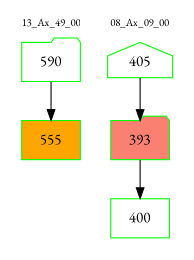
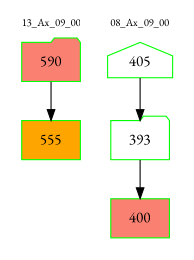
cluster "13_Ax_49_00": label "13_Ax_49_00" -> "13_Ax_09_00"
node "590": fillcolor white -> salmon
node "393": fillcolor salmon -> white
node "400": fillcolor white -> salmon
